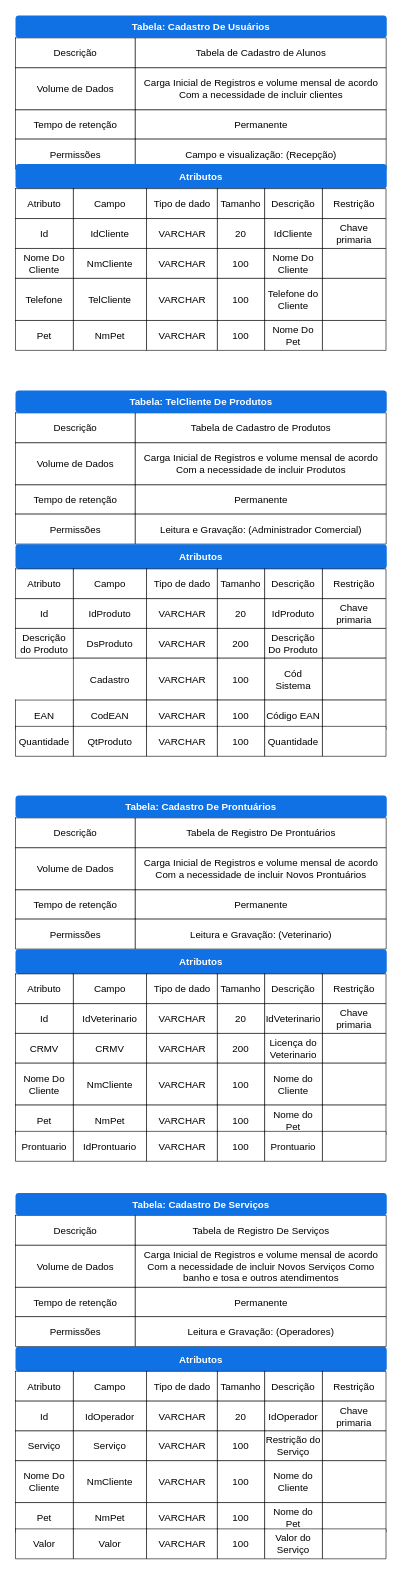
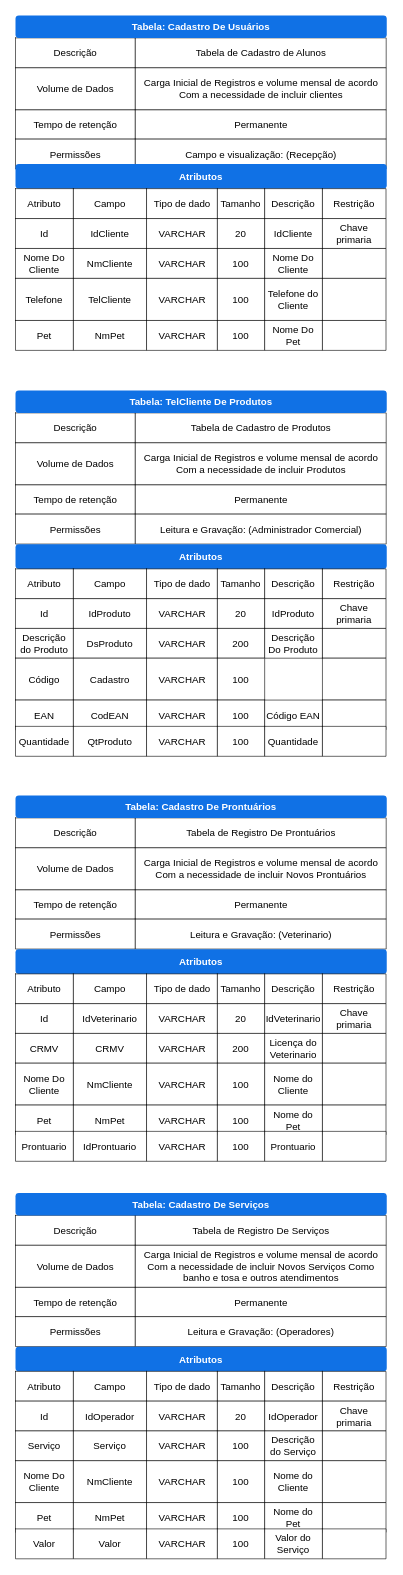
node "Código": added
node "Cód Sistema": removed
node "Restrição do Serviço": label "Restrição do Serviço" -> "Descrição do Serviço"
